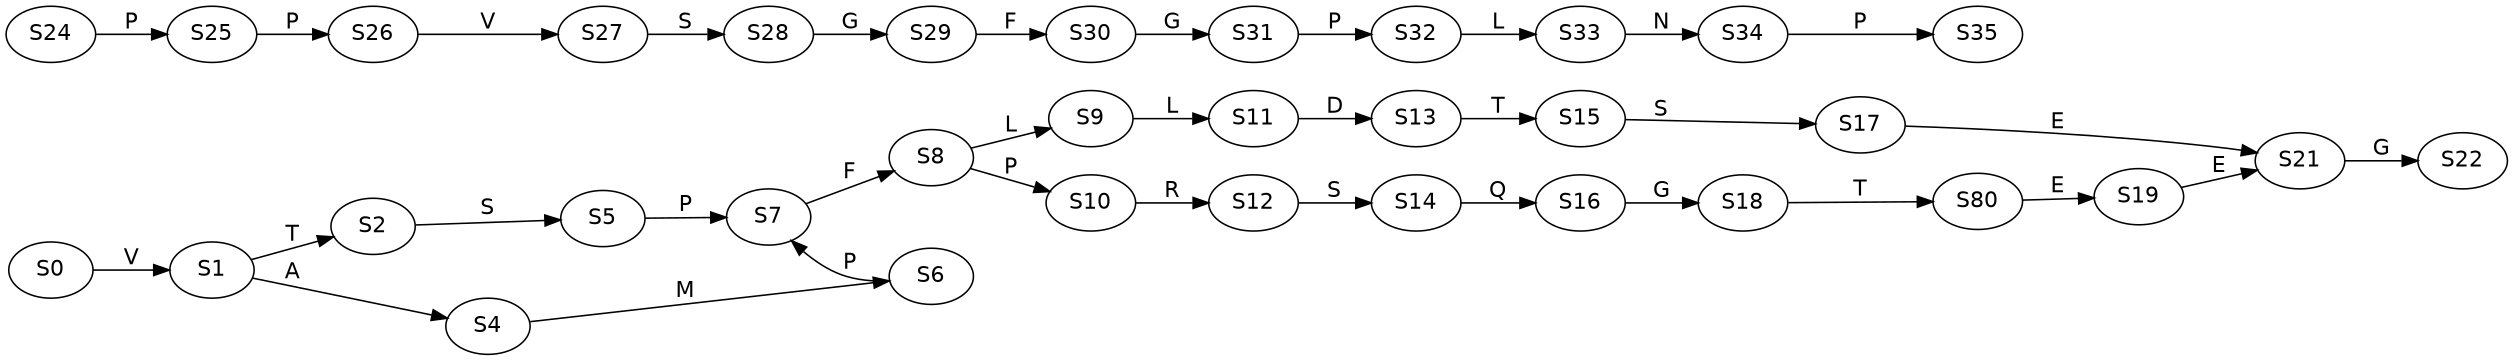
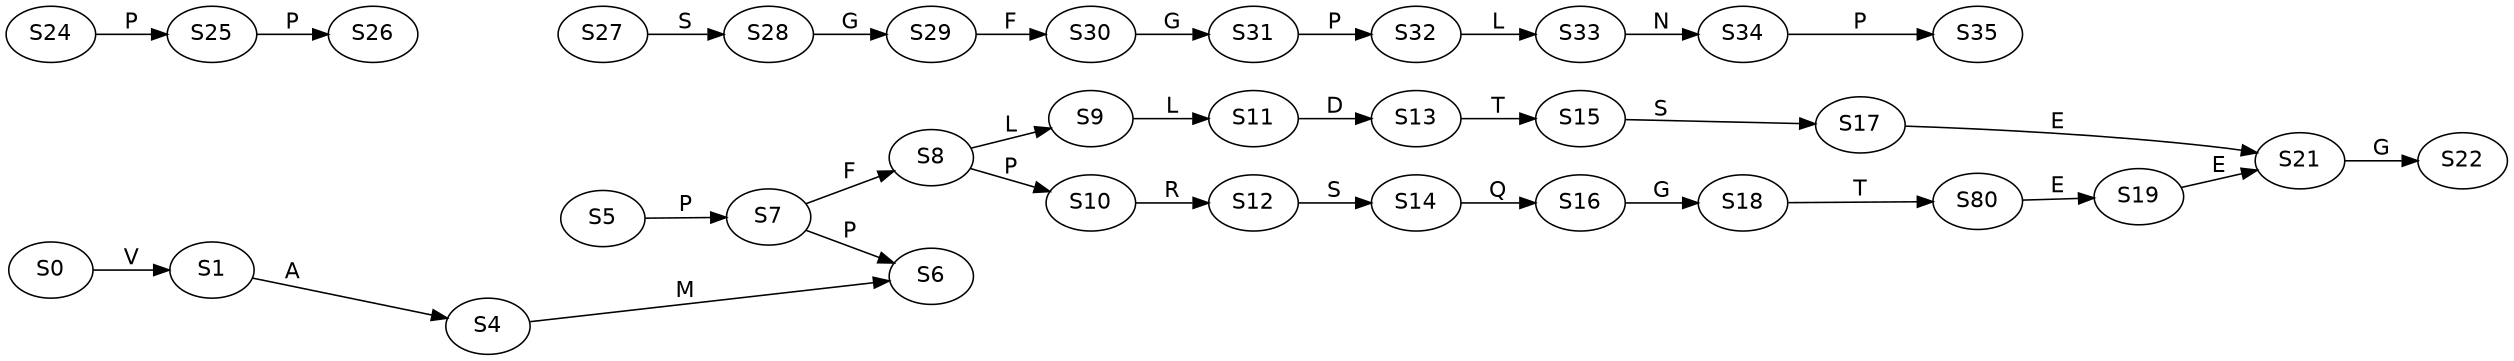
edge "S26" -> "S27": removed, label "V"
node "S2": removed
edge "S6" -> "S7": reversed
